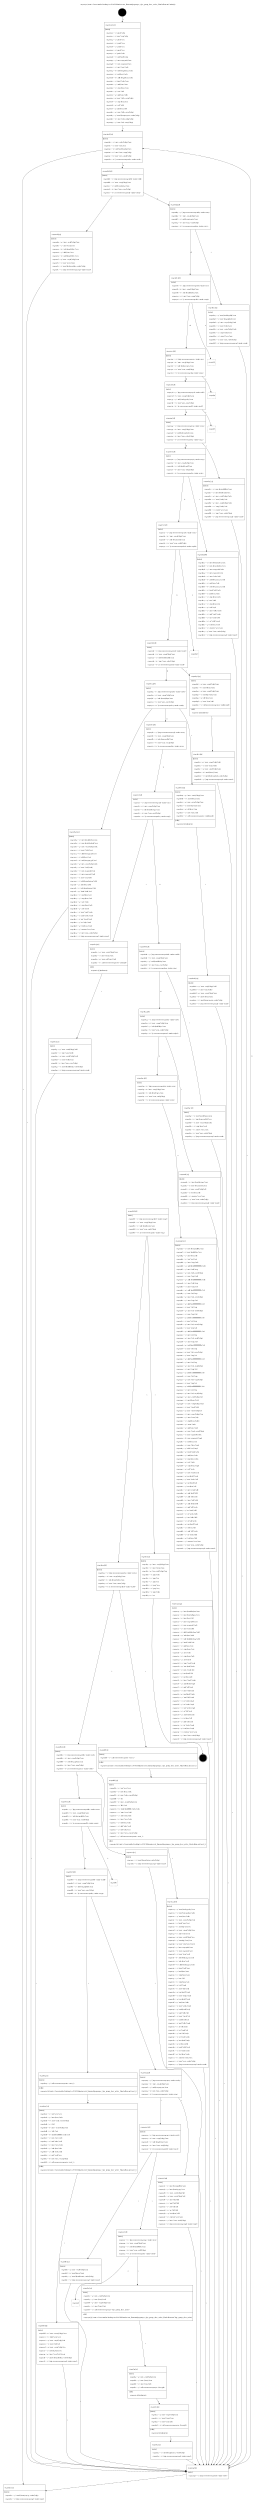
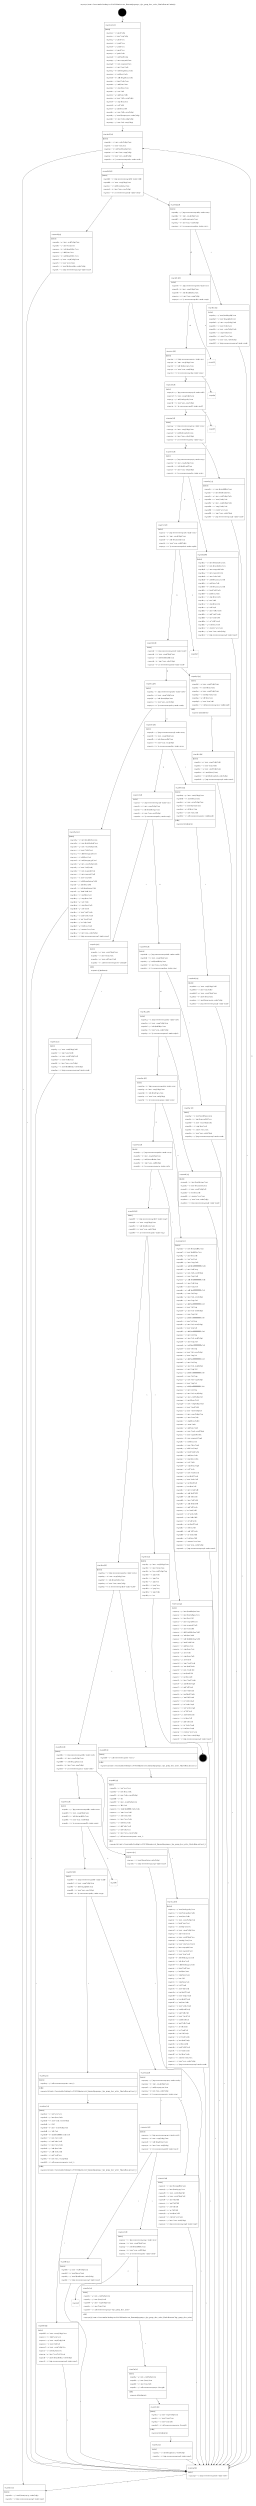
edge "0x4017b4 [28]" -> "0x401b69 [29]": now "0x4017d0 [28]" -> "0x401b69 [29]"
node "0x40185c [28]": added
